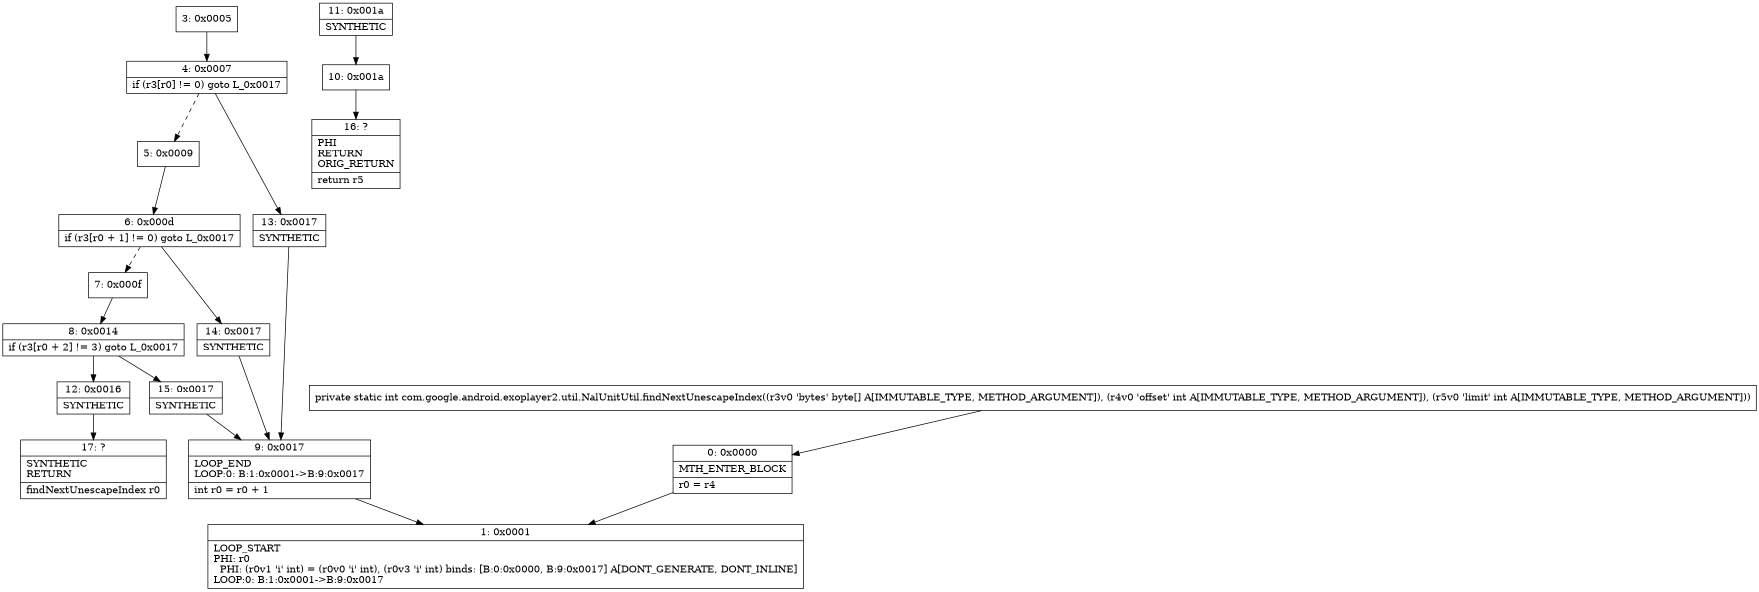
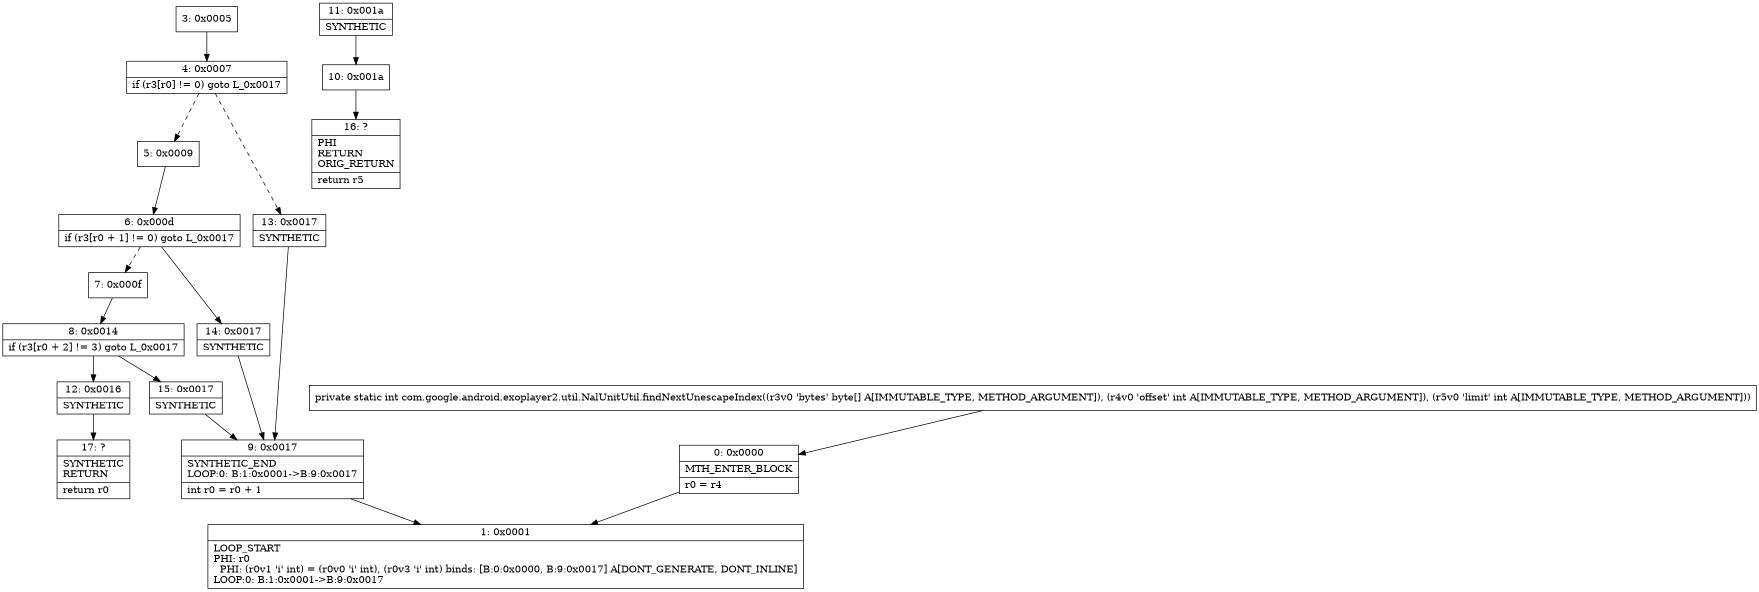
edge "4: 0x0007" -> "13: 0x0017": style solid -> dashed
node "9: 0x0017": text "LOOP_END" -> "SYNTHETIC_END"
node "17: ?": text "findNextUnescapeIndex r0" -> "return r0"
